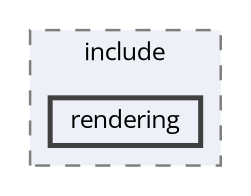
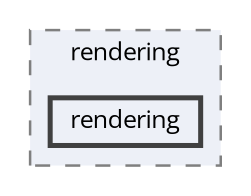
cluster "include": label "include" -> "rendering"
